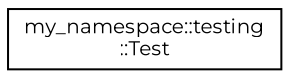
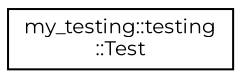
node "my_namespace::testing ::Test": label "my_namespace::testing ::Test" -> "my_testing::testing ::Test"
